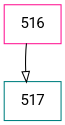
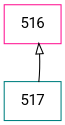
edge "516" -> "517": reversed
